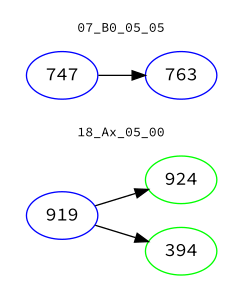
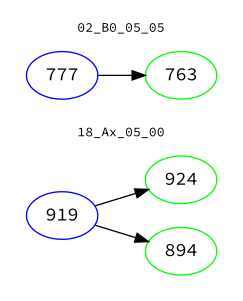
cluster "07_B0_05_05": label "07_B0_05_05" -> "02_B0_05_05"
node "747": label "747" -> "777"
node "763": color blue -> green
node "394": label "394" -> "894"
